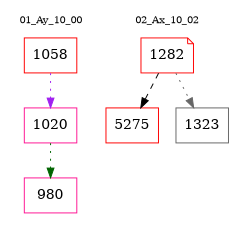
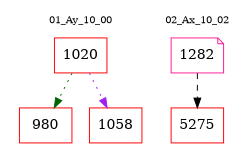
node "1282": color red -> deeppink
edge "1058" -> "1020": reversed
node "1020": color deeppink -> red
node "1323": removed
node "980": color deeppink -> red
